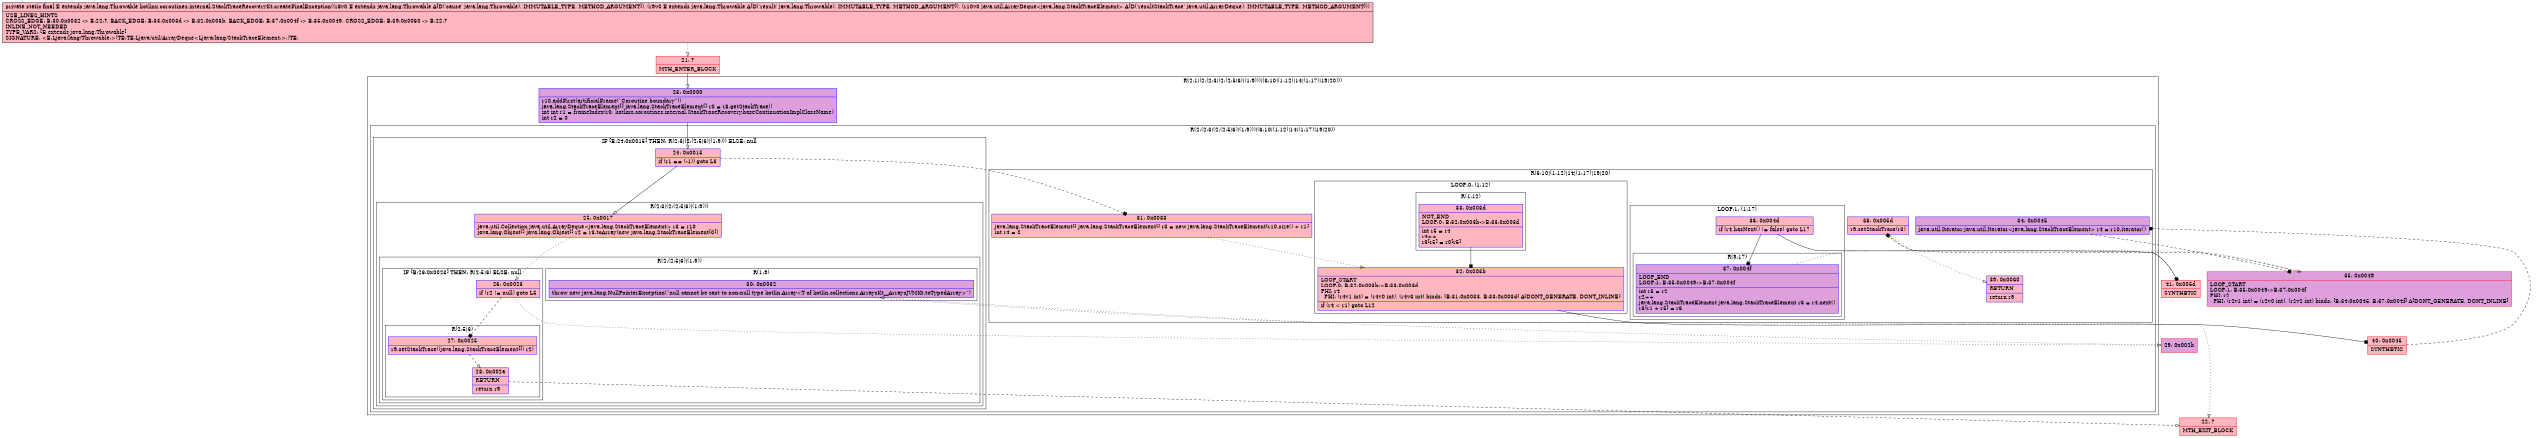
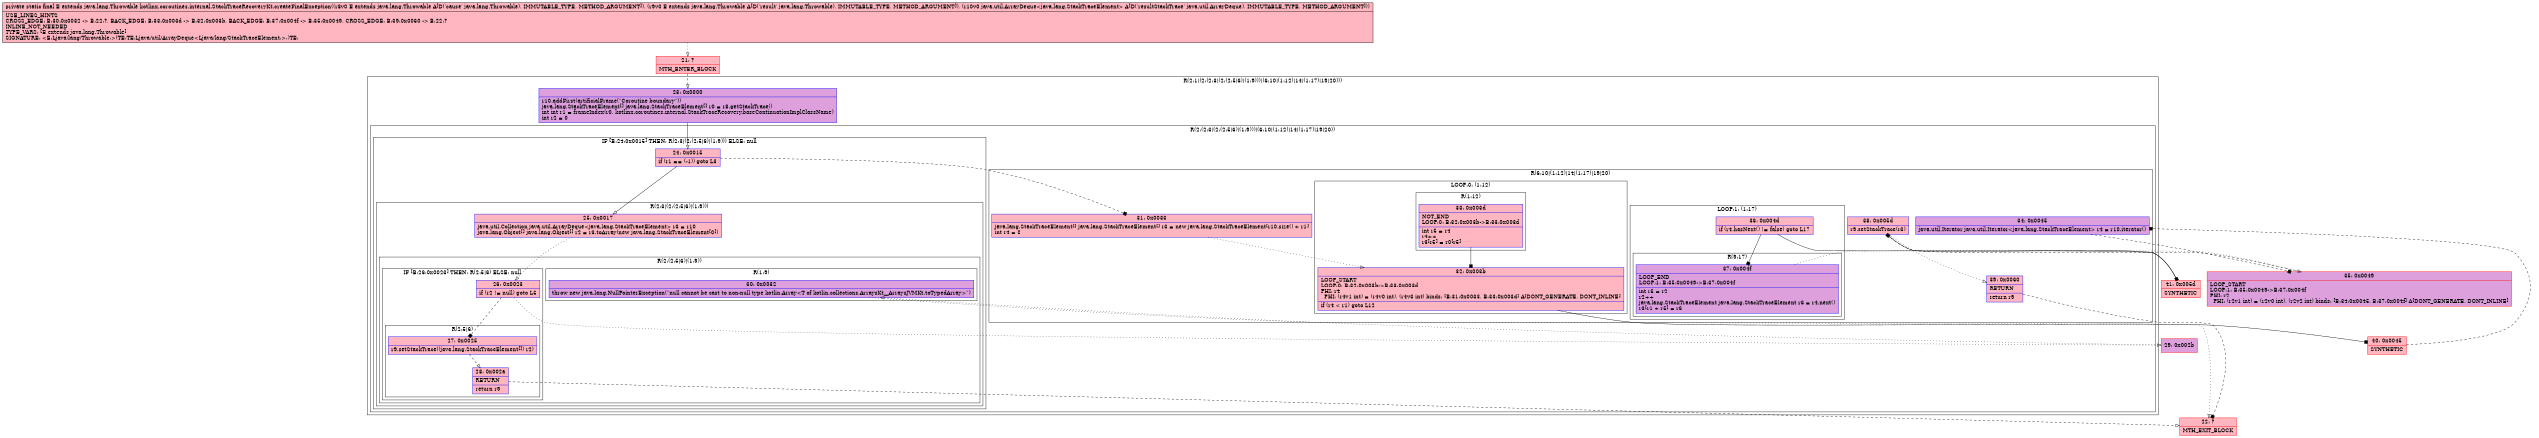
edge "21: ?" -> "23: 0x0000": style solid -> dashed
edge "41: 0x005d" -> "38: 0x005d": style dotted -> solid
edge "39: 0x0060" -> "22: ?": added
